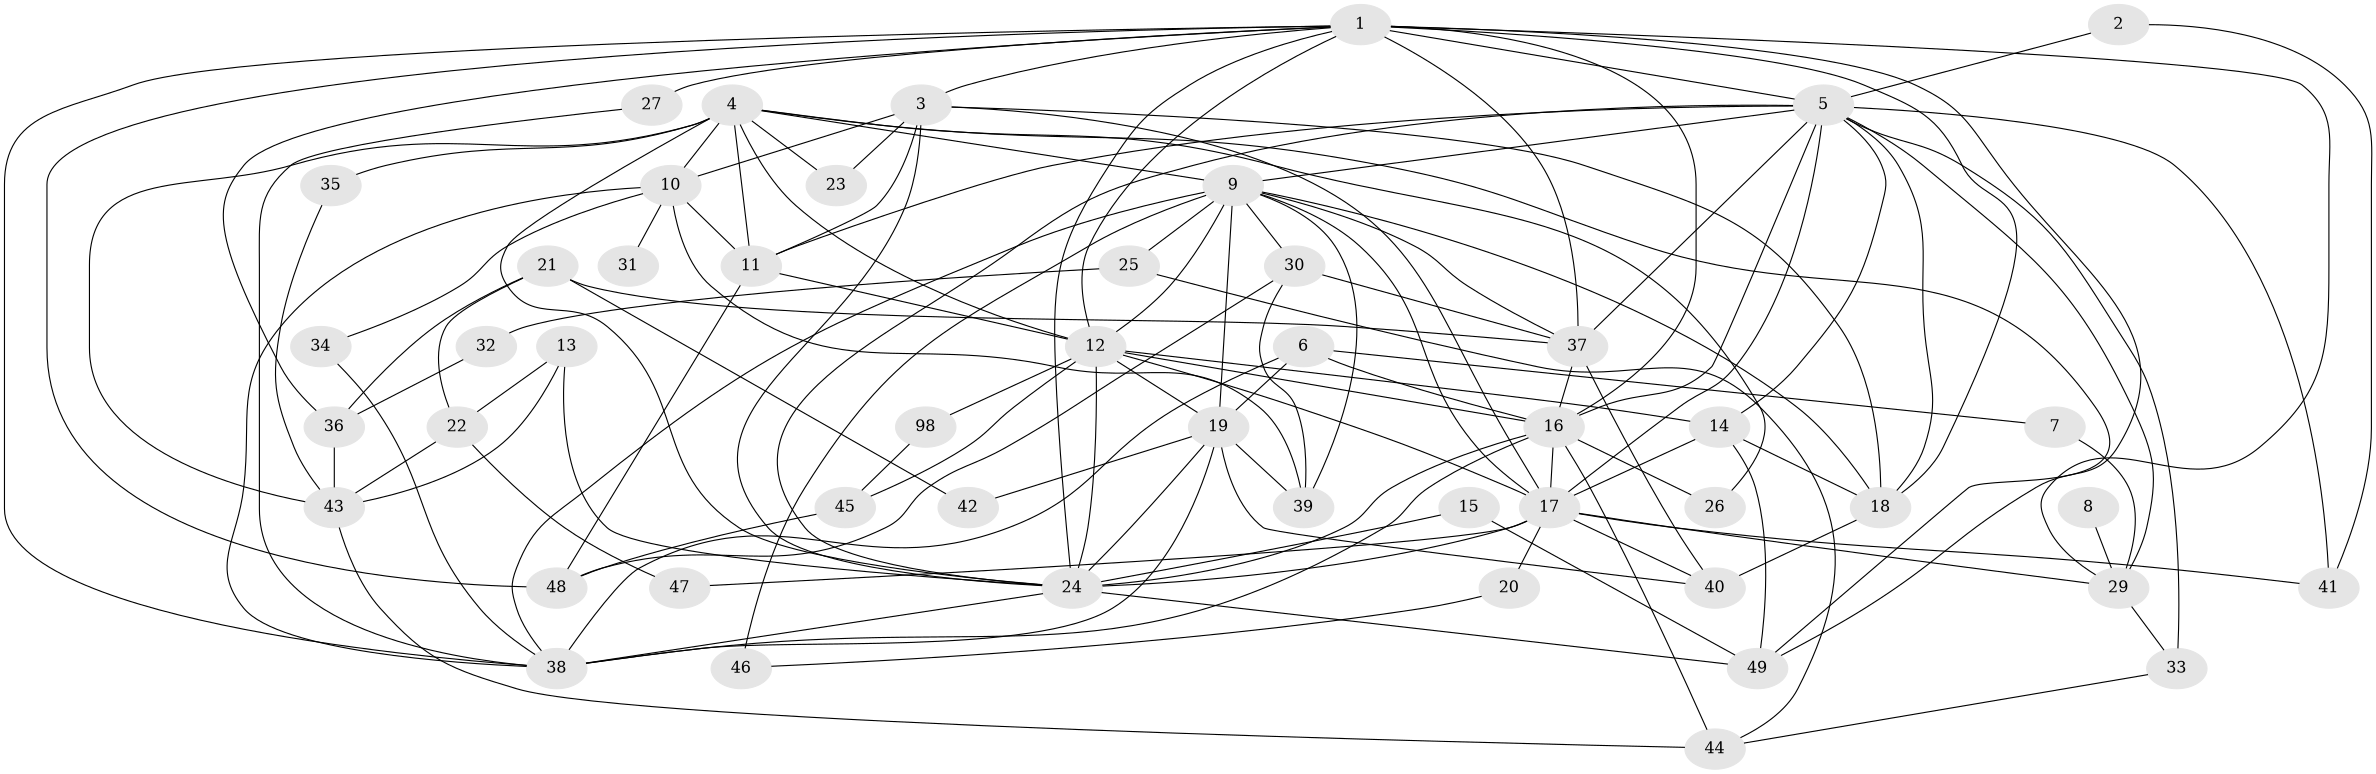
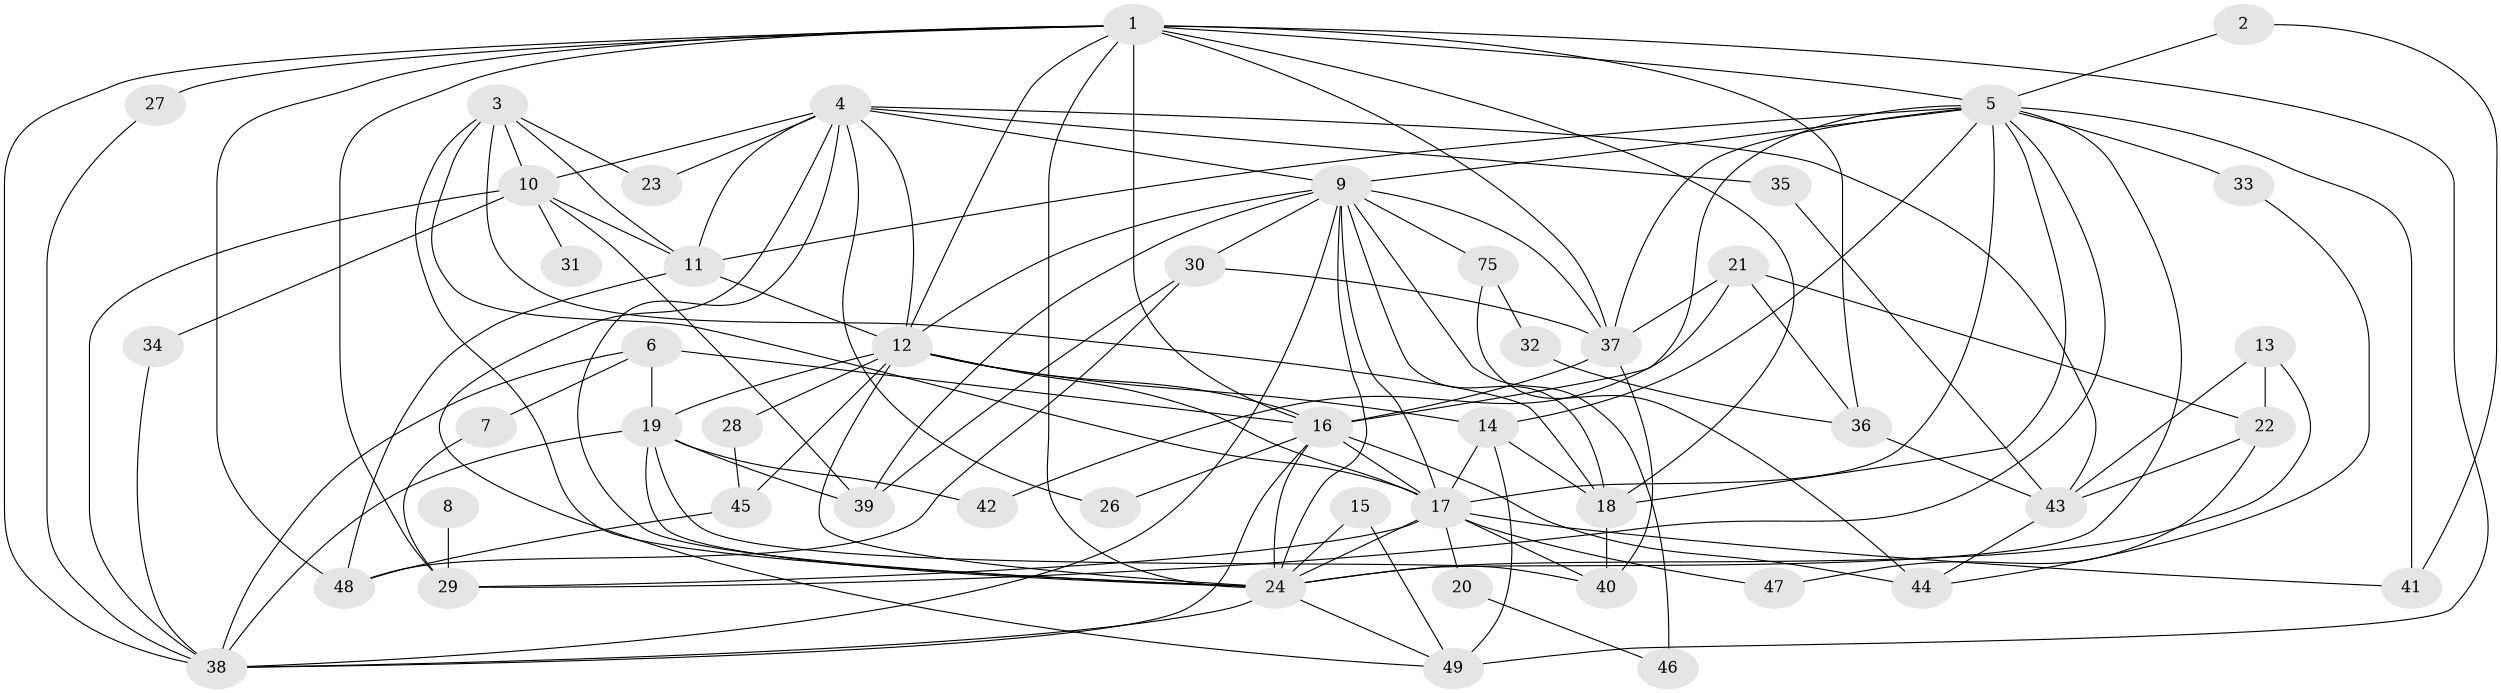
edge "1" -- "3": removed
node "25": label "25" -> "75"
edge "9" -- "19": now "9" -- "24"
node "98": label "98" -> "28"
edge "29" -- "33": removed
